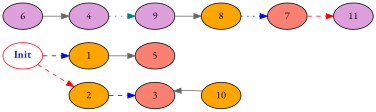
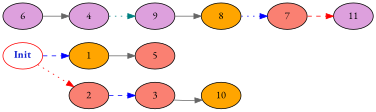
edge "Init" -> "2": style dashed -> dotted
edge "10" -> "3": reversed
node "2": fillcolor orange -> salmon
